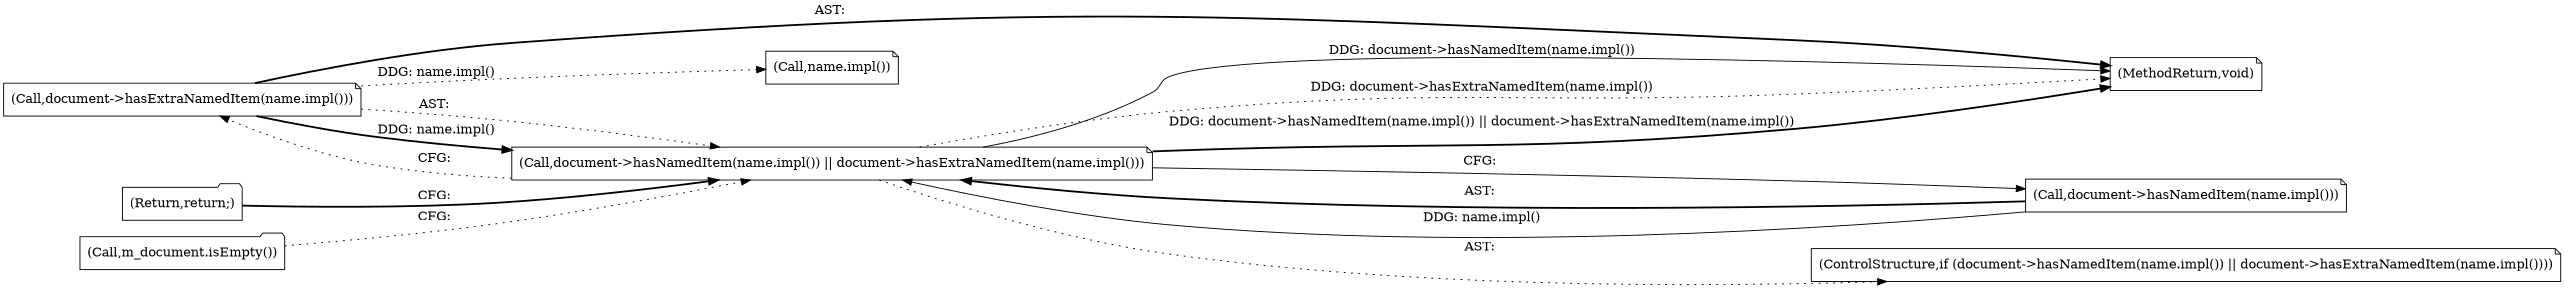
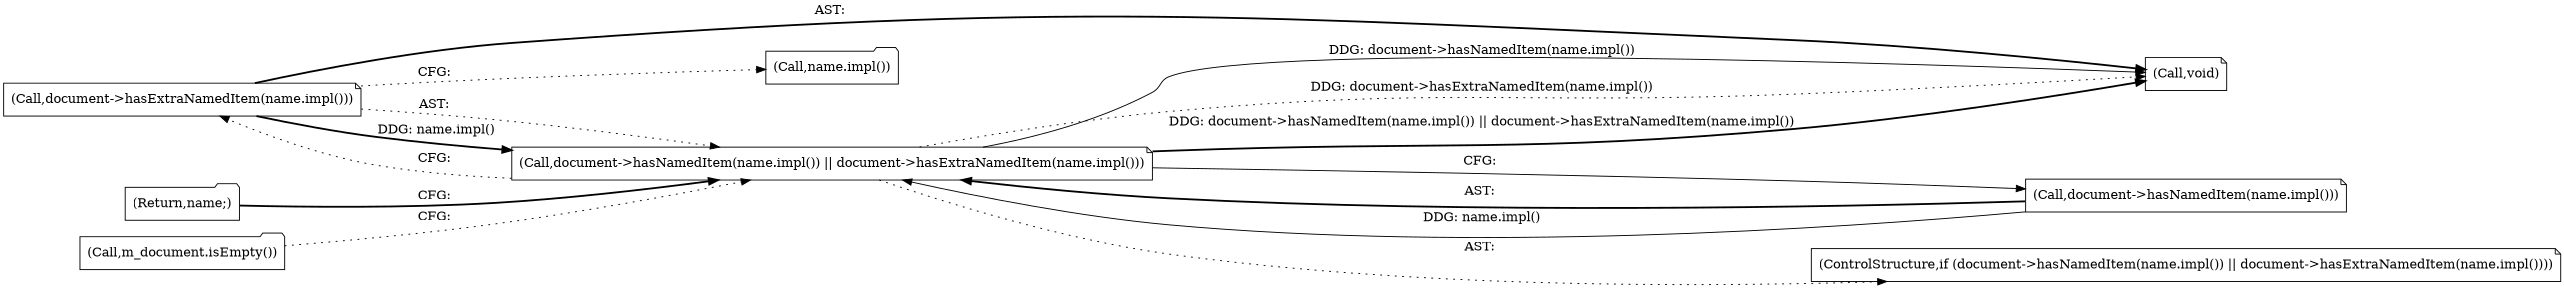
node "(Call,name.impl())": shape note -> folder
edge "(Call,document->hasExtraNamedItem(name.impl()))" -> "(Call,name.impl())": label "DDG: name.impl()" -> "CFG: "
node "(MethodReturn,void)": label "(MethodReturn,void)" -> "(Call,void)"
node "(Return,return;)": label "(Return,return;)" -> "(Return,name;)"
